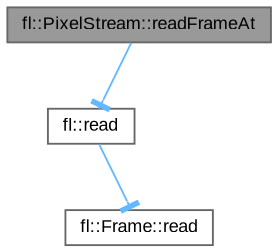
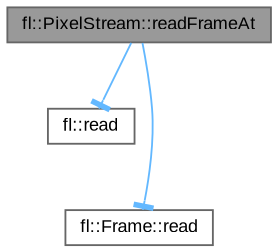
edge "fl::read" -> "fl::Frame::read": now "fl::PixelStream::readFrameAt" -> "fl::Frame::read"
